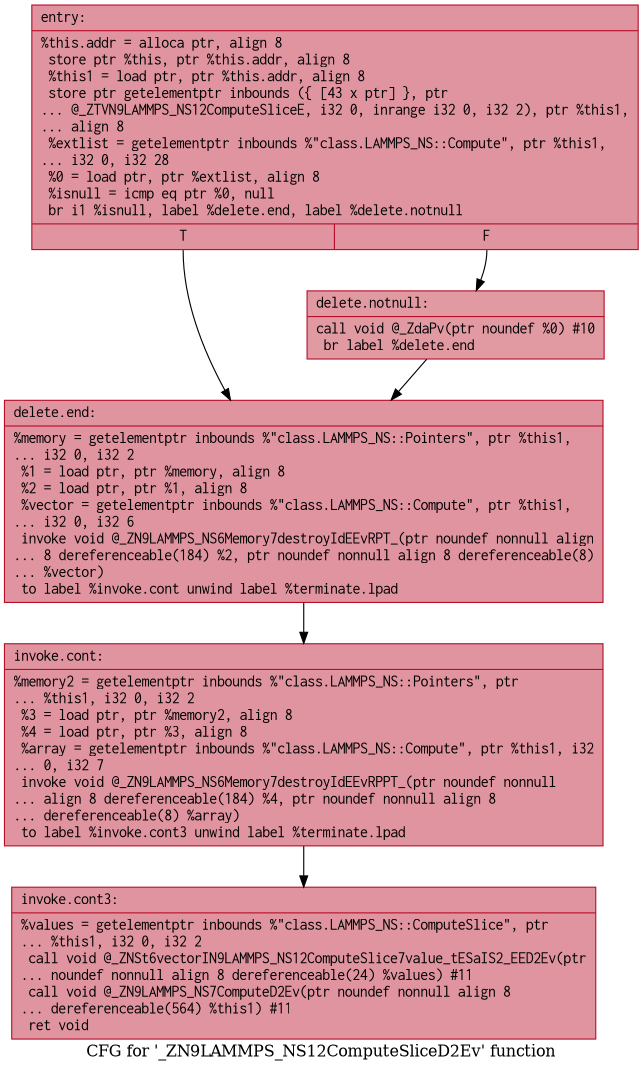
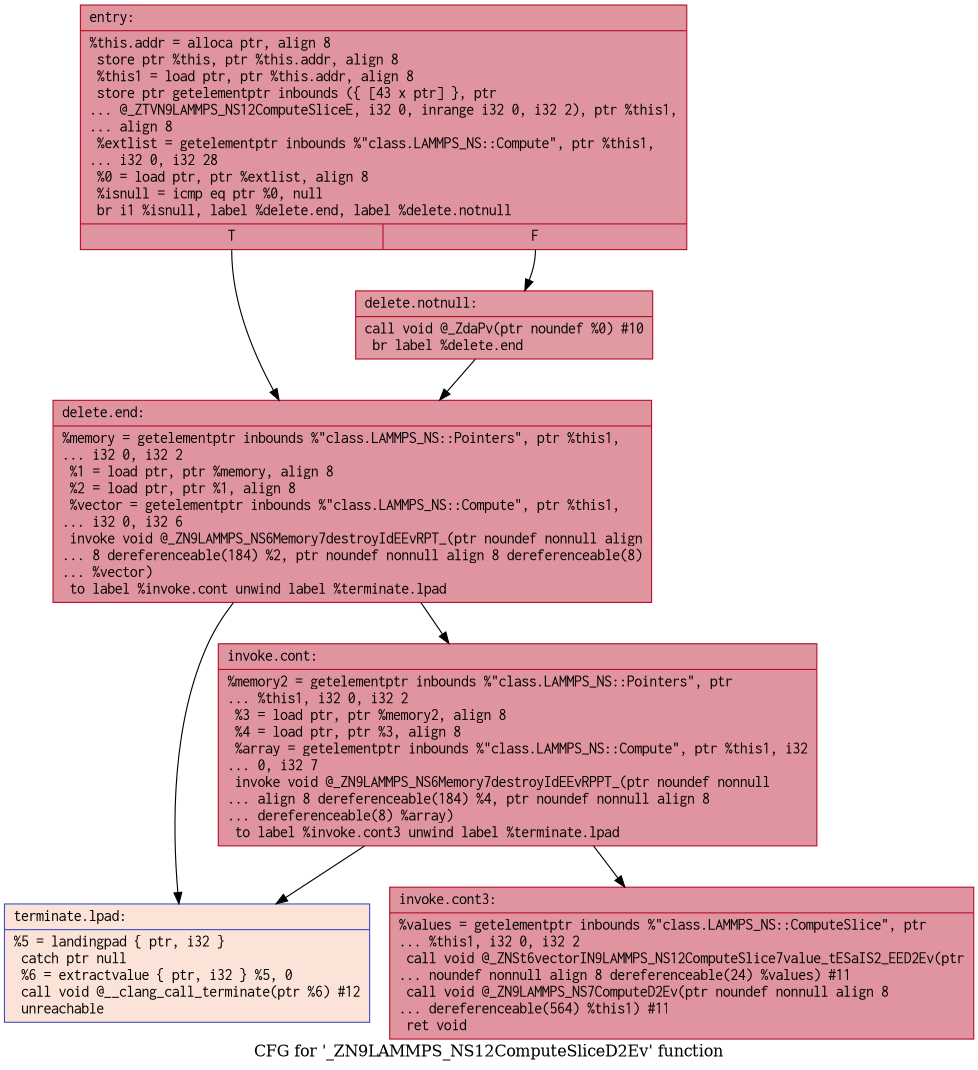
node "terminate.lpad:": added
